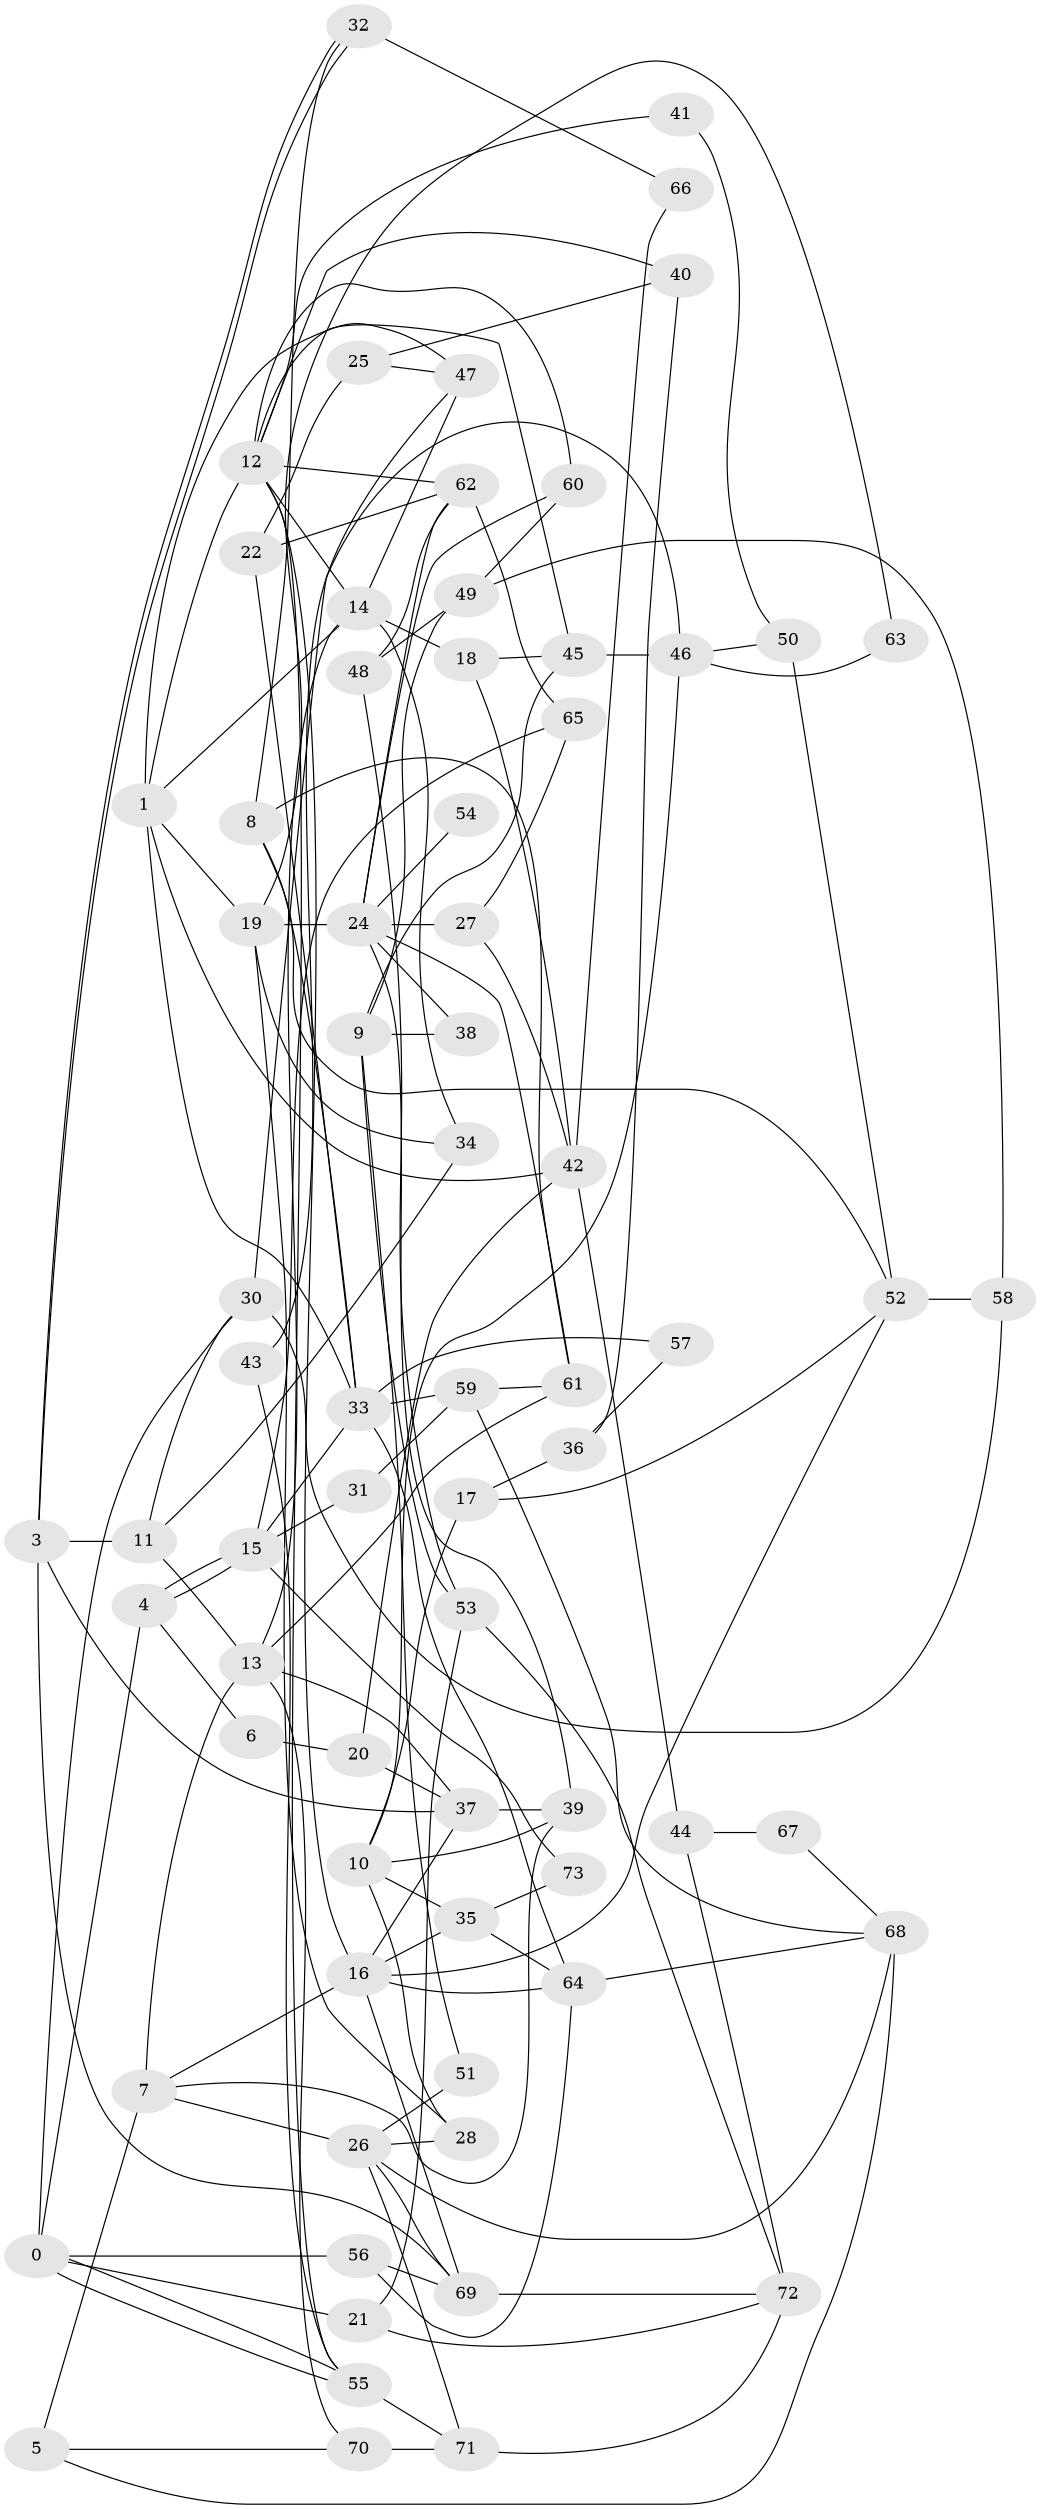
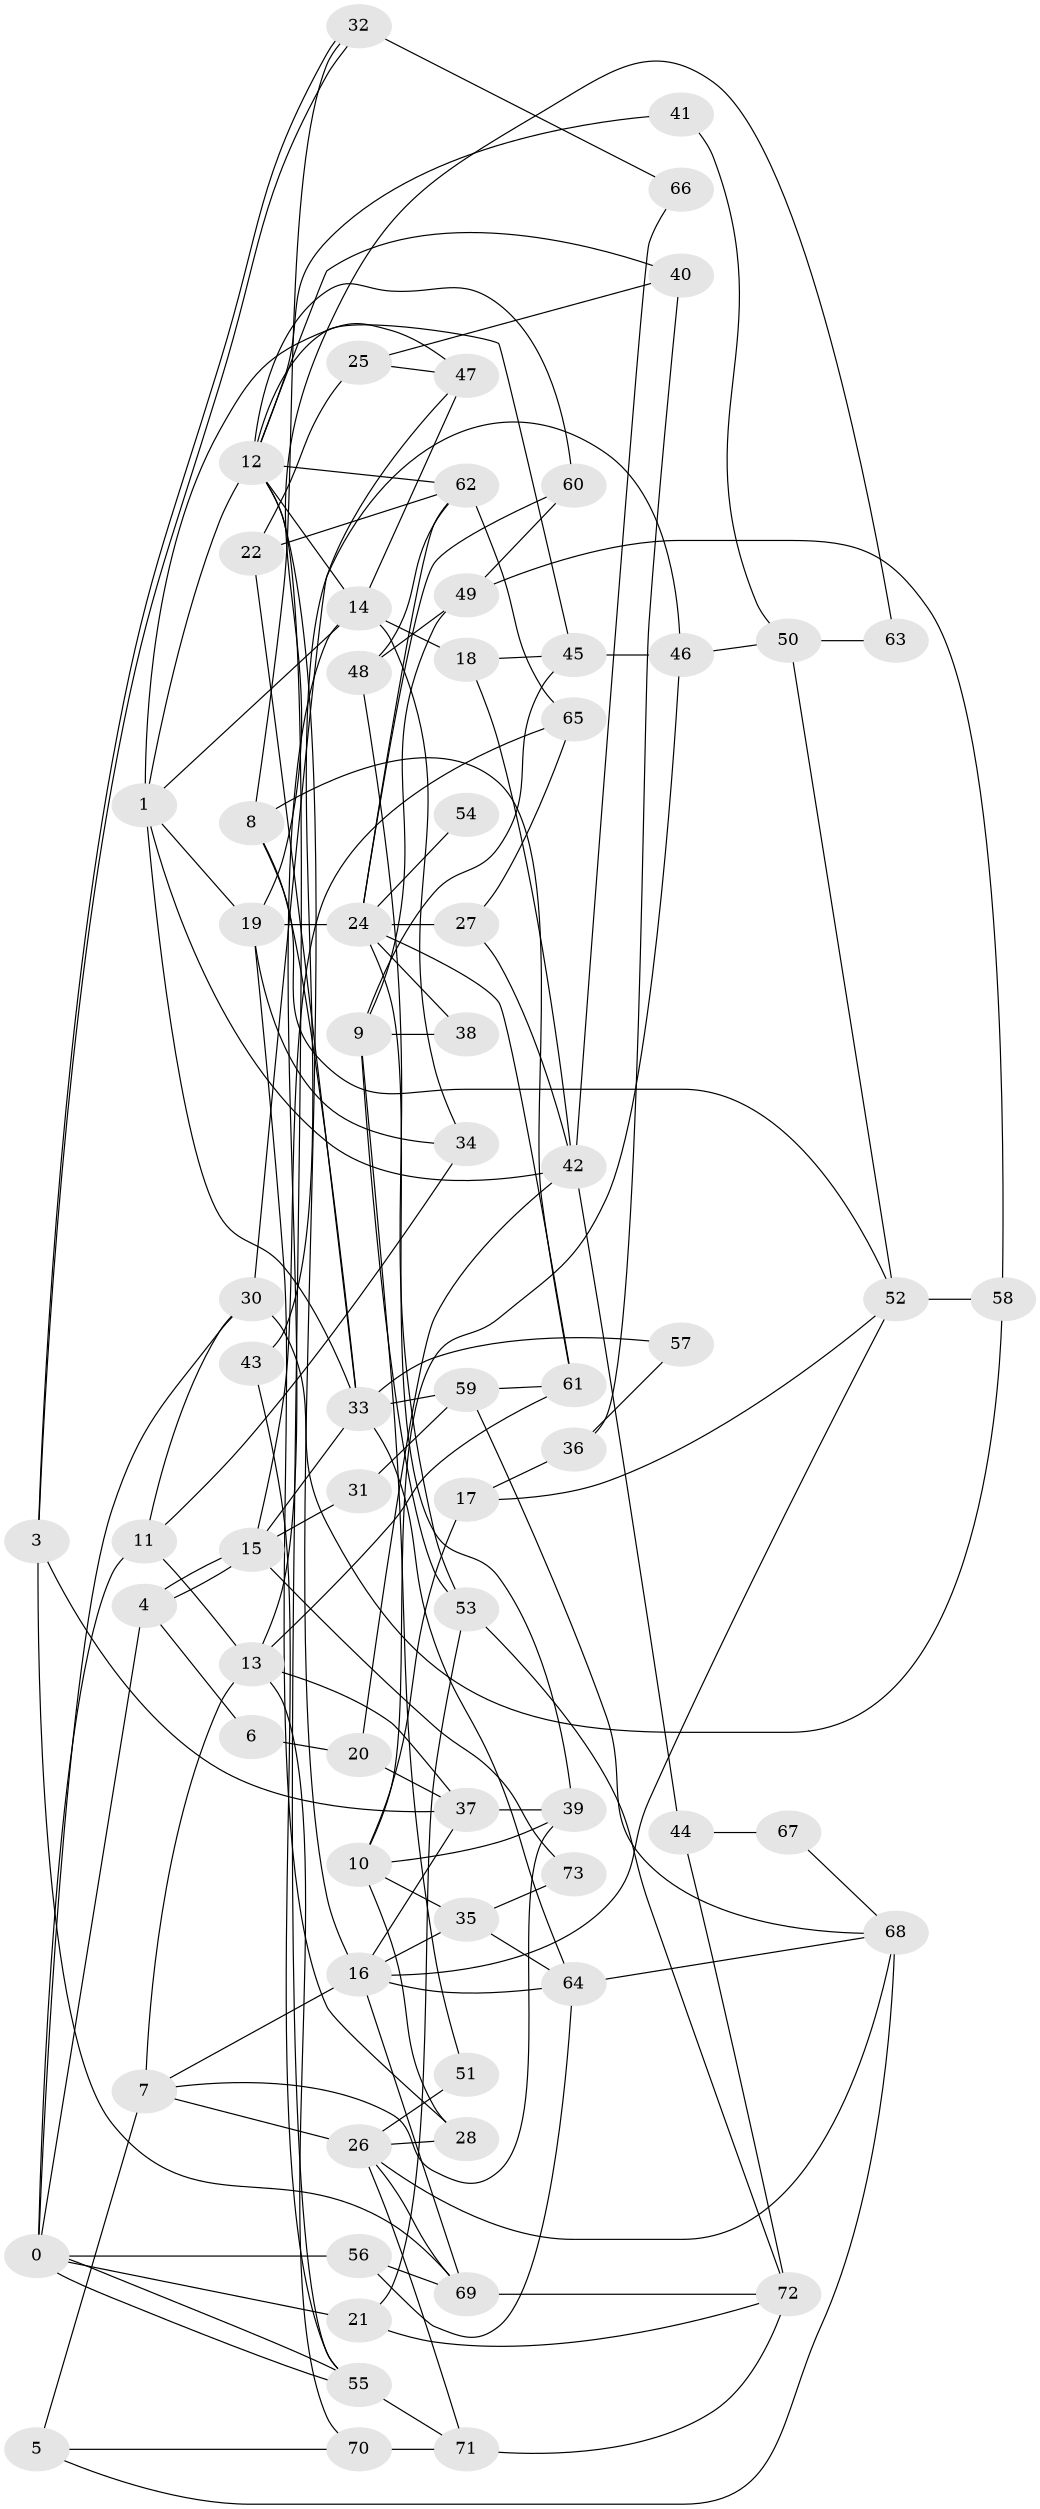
edge "63" -- "46": now "63" -- "50"
edge "3" -- "11": now "0" -- "11"
